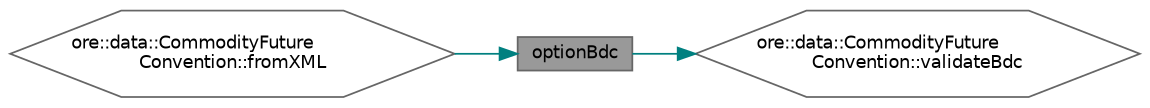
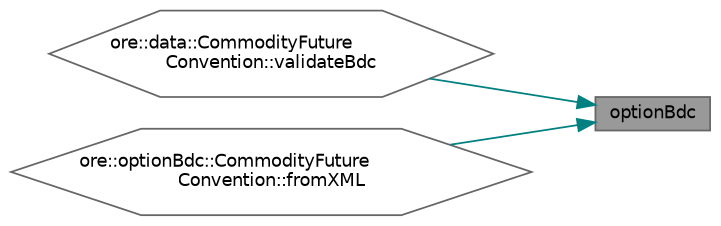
node "ore::data::CommodityFuture Convention::fromXML": label "ore::data::CommodityFuture Convention::fromXML" -> "ore::optionBdc::CommodityFuture Convention::fromXML"
edge "optionBdc" -> "ore::data::CommodityFuture Convention::validateBdc": reversed
